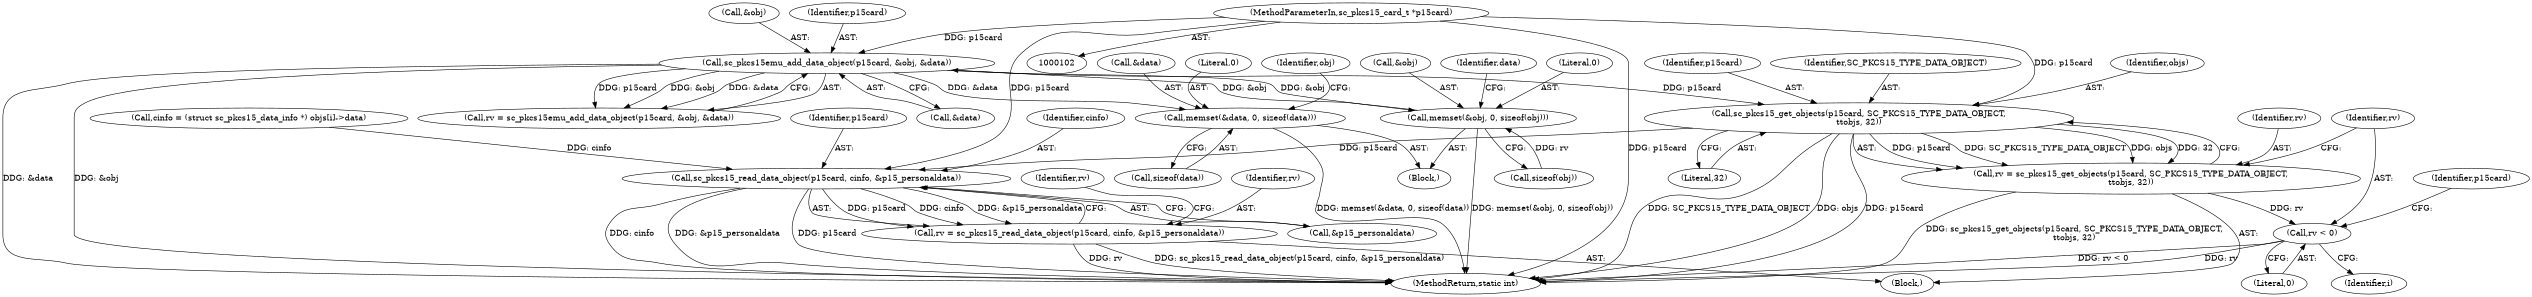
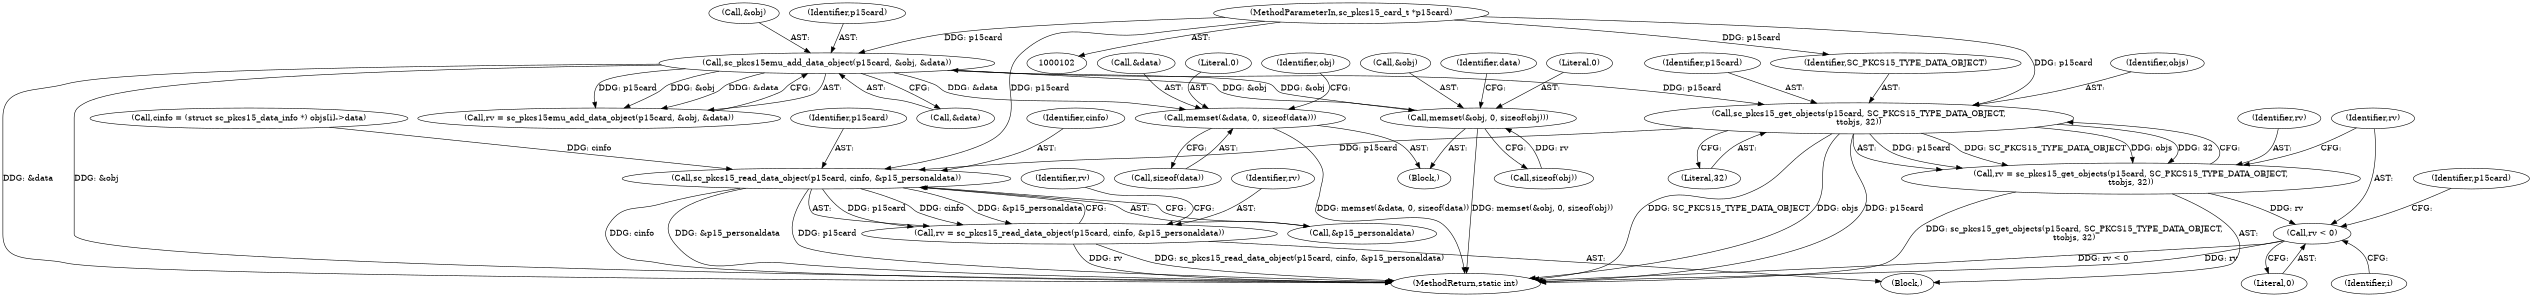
edge "(MethodParameterIn,sc_pkcs15_card_t *p15card)" -> "(MethodReturn,static int)": now "(MethodParameterIn,sc_pkcs15_card_t *p15card)" -> "(Identifier,SC_PKCS15_TYPE_DATA_OBJECT)"
edge "(Call,rv < 0)" -> "(Identifier,i)": reversed
